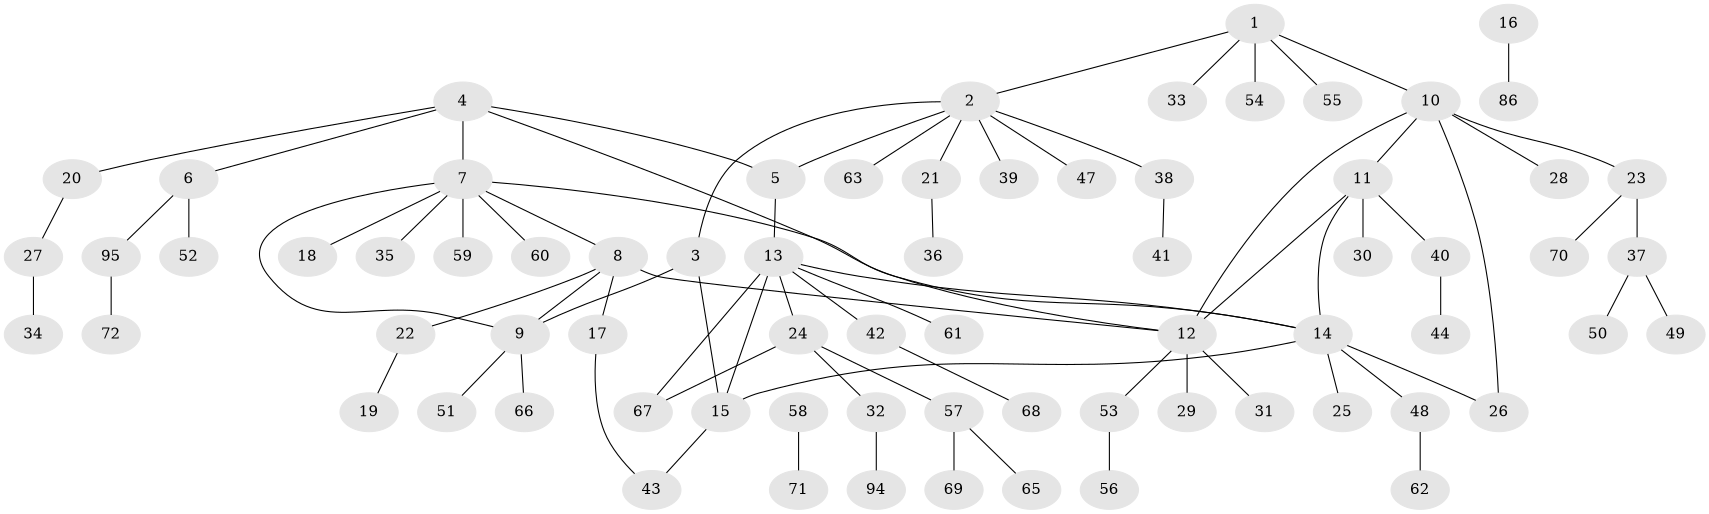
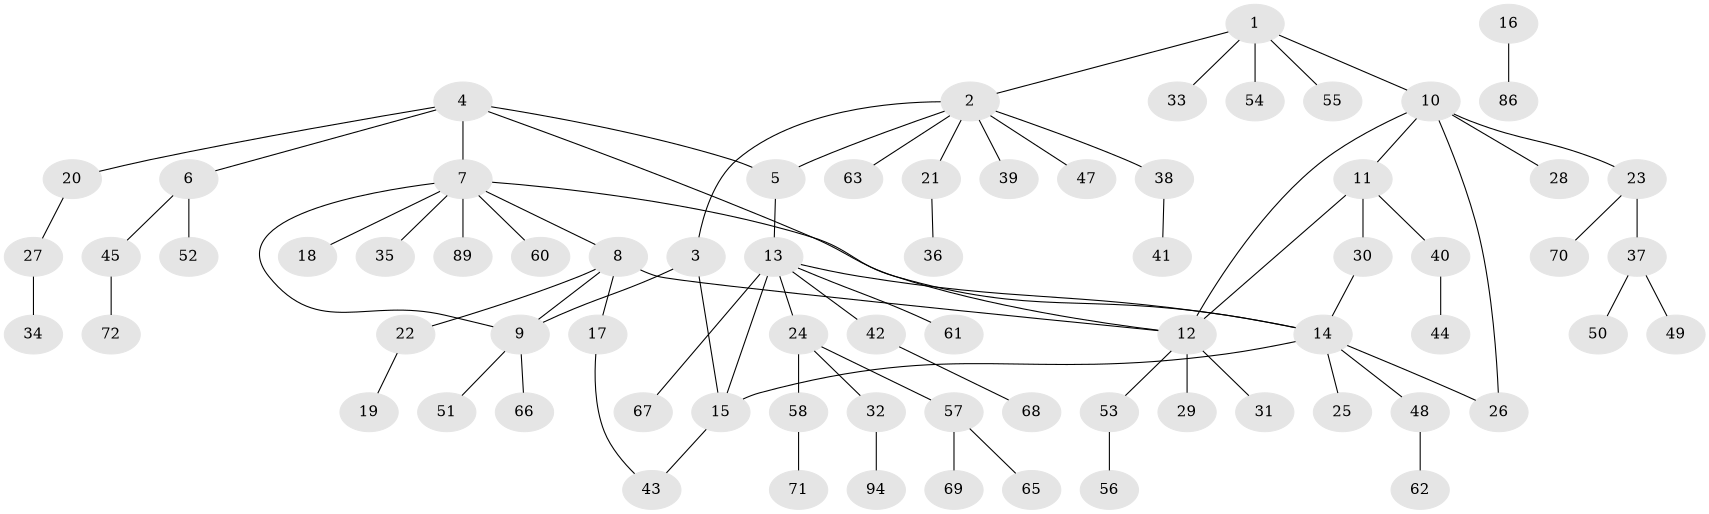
edge "11" -- "14": now "30" -- "14"
node "95": label "95" -> "45"
node "59": label "59" -> "89"
edge "24" -- "67": now "24" -- "58"
